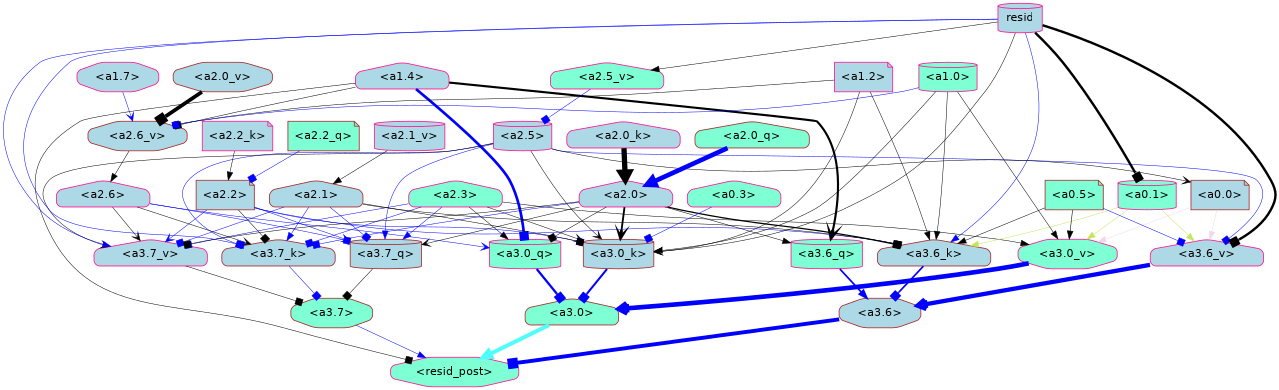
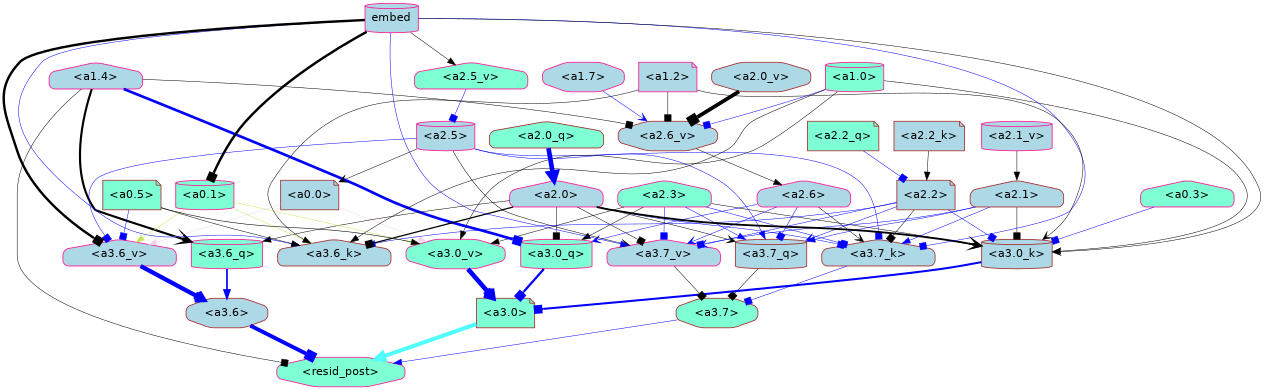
node "resid": label "resid" -> "embed"
node "<a2.2_k>": color deeppink -> brown
node "<a2.0_k>": removed
edge "<a2.5>" -> "<a3.0_k>": removed
edge "<a2.6>" -> "<a3.7_v>": color black -> blue
edge "<a2.1>" -> "<a3.7_q>": arrowhead box -> normal
edge "<a2.1>" -> "<a3.6_k>": removed
edge "<a3.6_k>" -> "<a3.6>": removed
node "<a3.0>": shape house -> note
